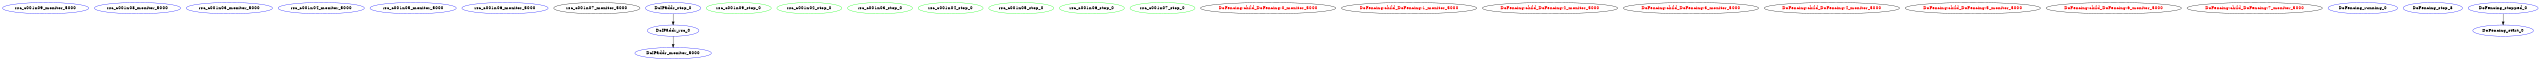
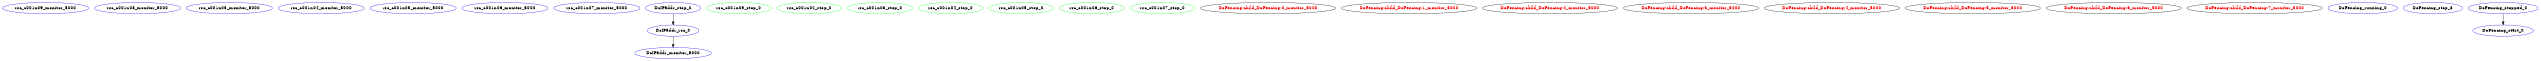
node "rsc_c001n07_monitor_5000": color black -> blue
